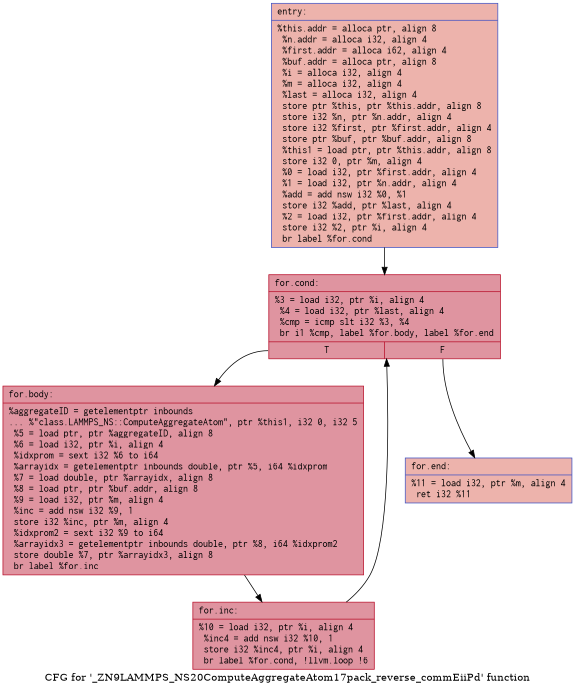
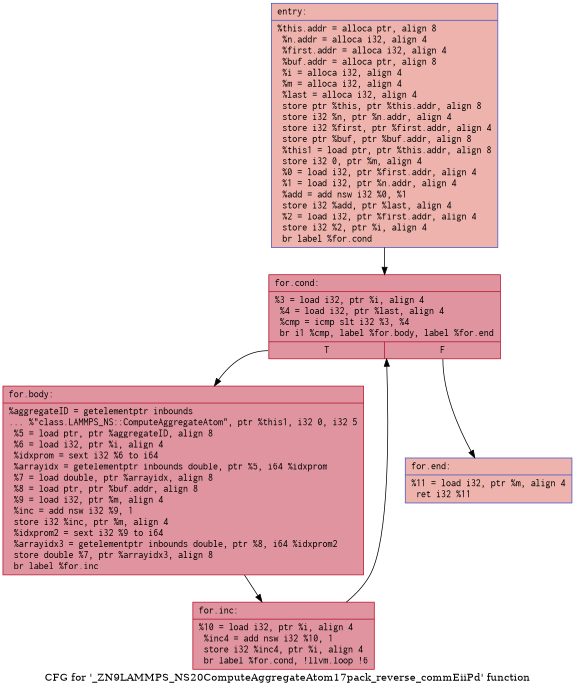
node "entry:": text "%first.addr = alloca i62, align 4" -> "%first.addr = alloca i32, align 4"
